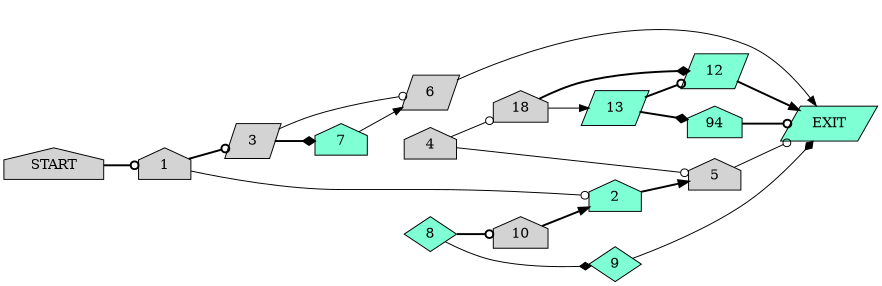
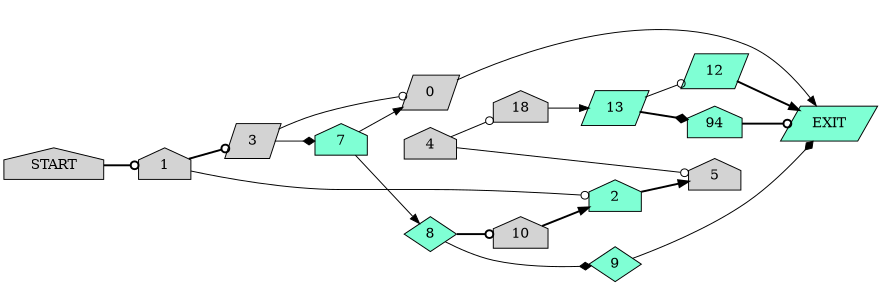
edge "18" -> "12": removed
edge "13" -> "12": style bold -> solid
node "6": label "6" -> "0"
edge "3" -> "7": style bold -> solid
edge "5" -> "EXIT": removed
edge "7" -> "8": added
